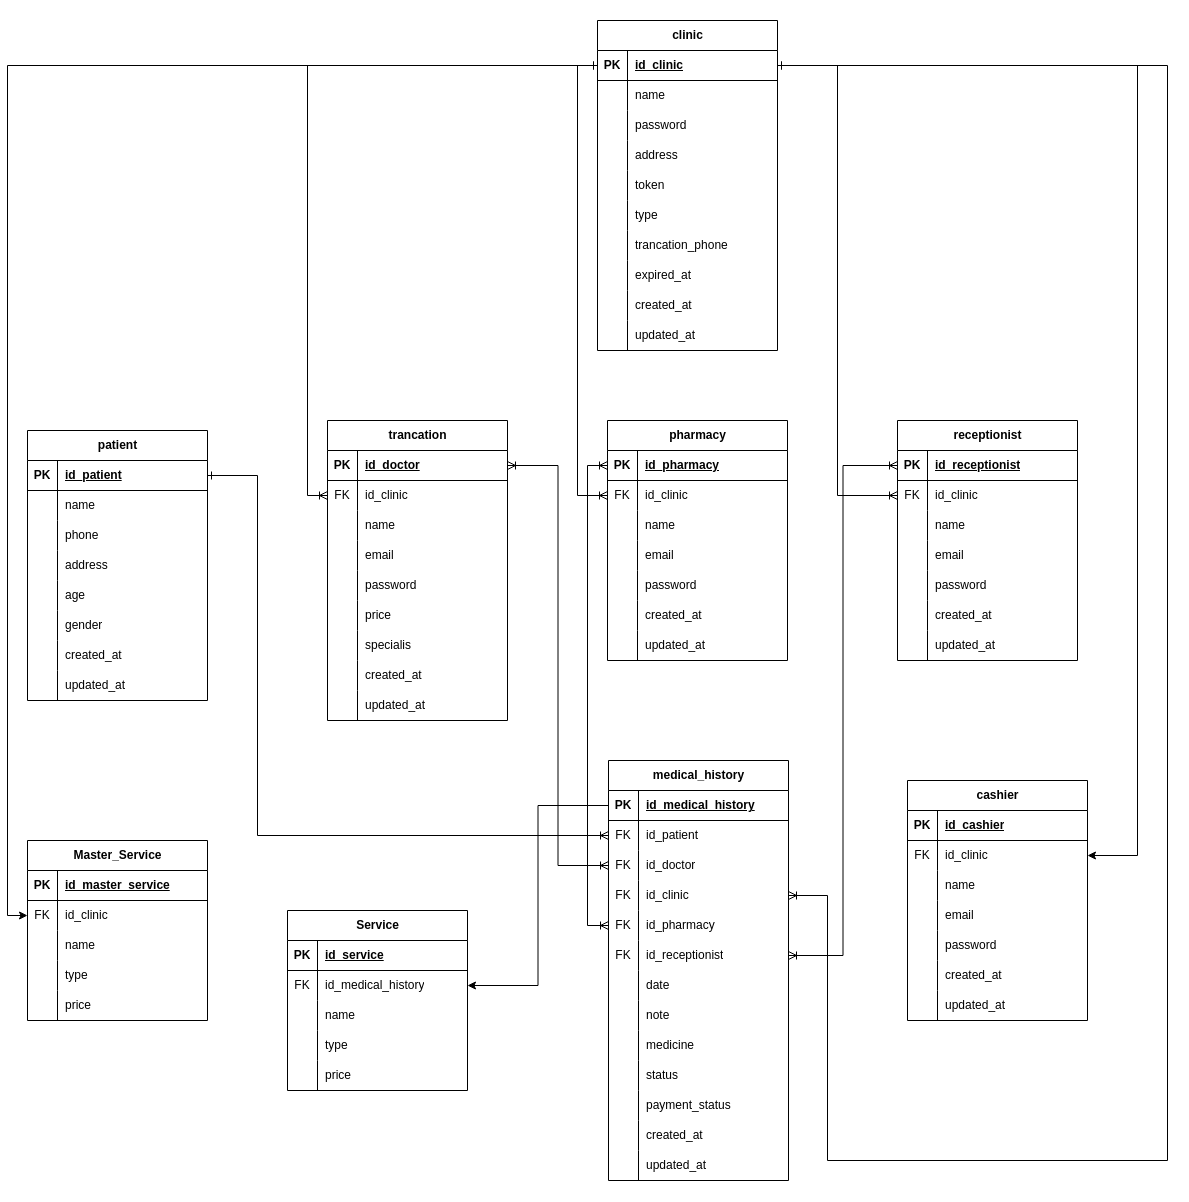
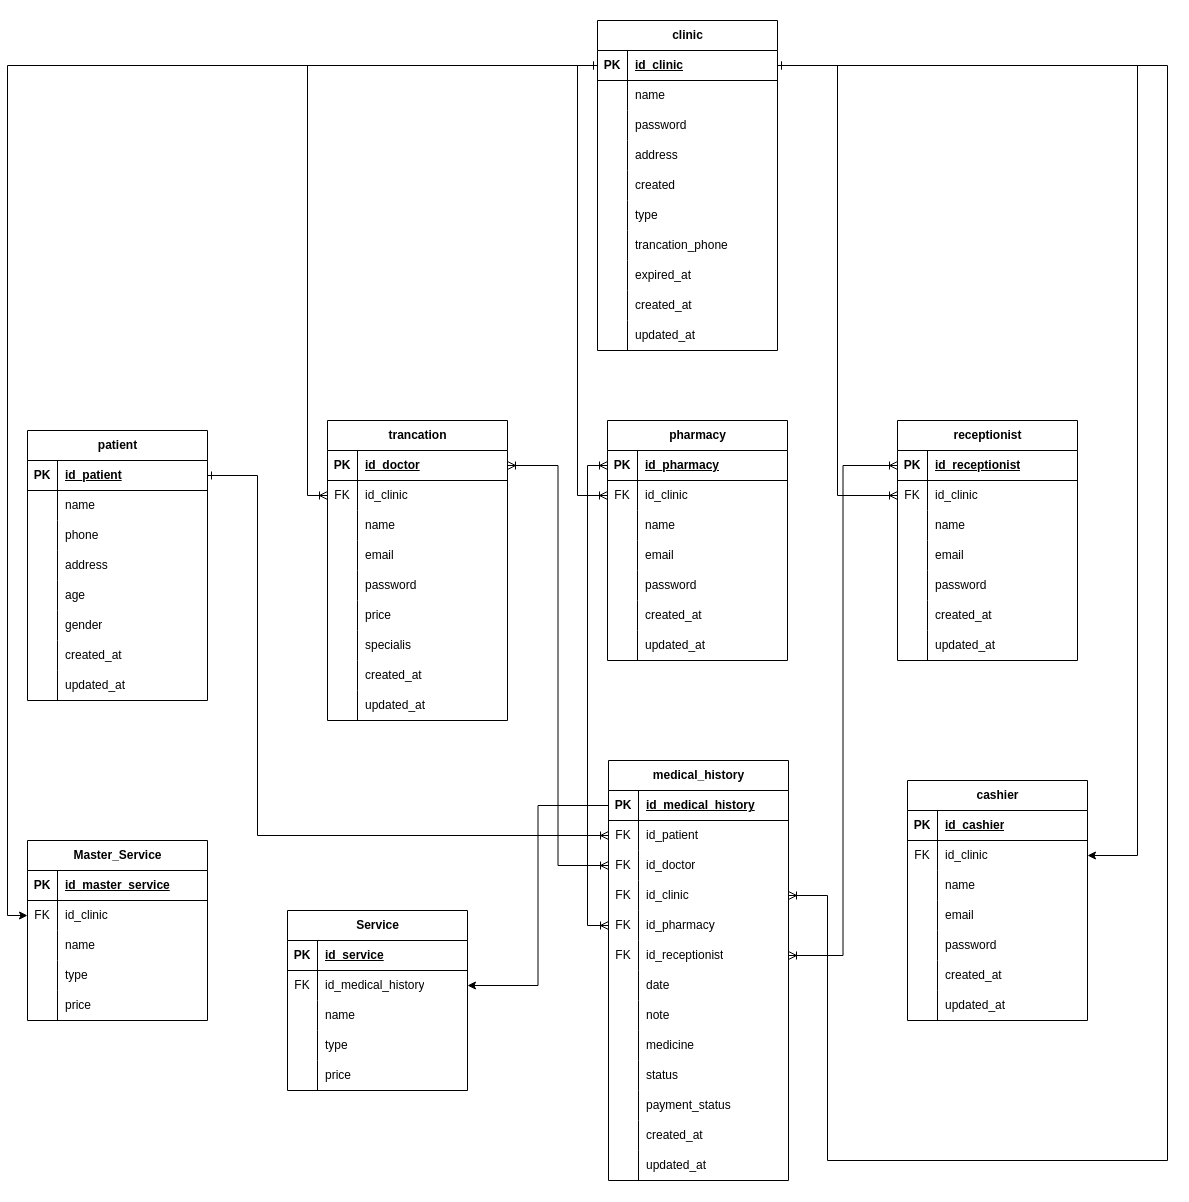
node "token": label "token" -> "created"
